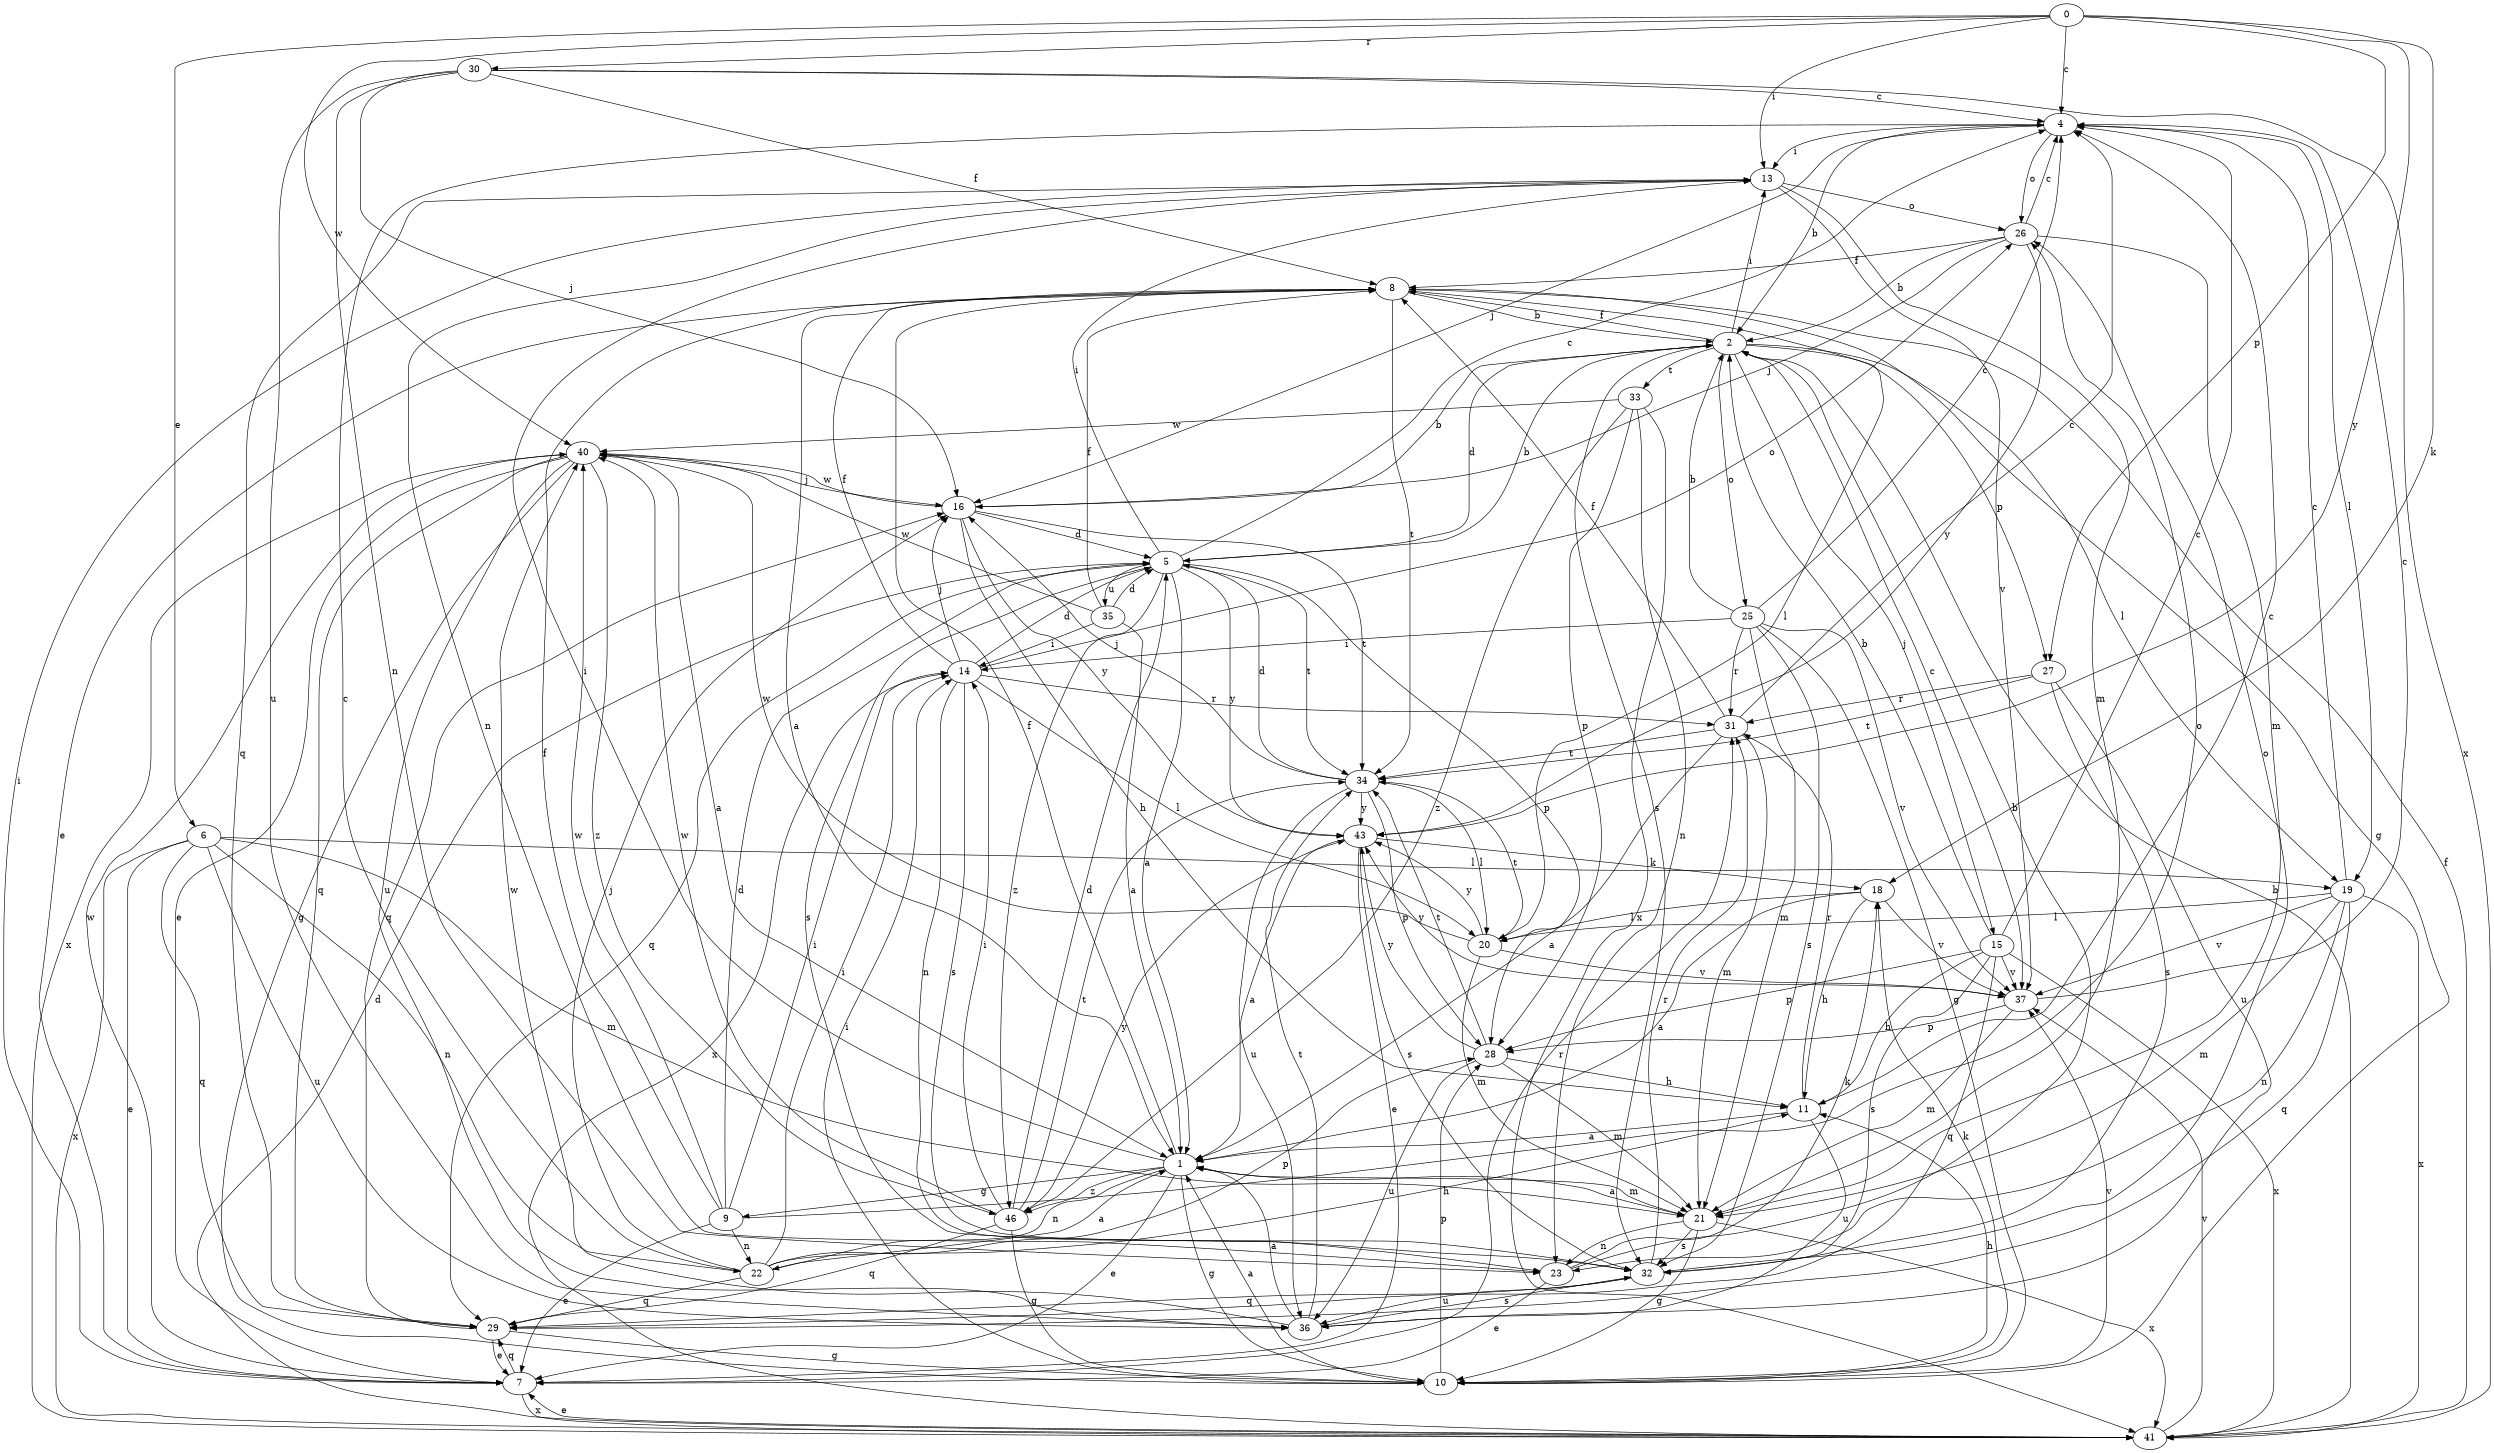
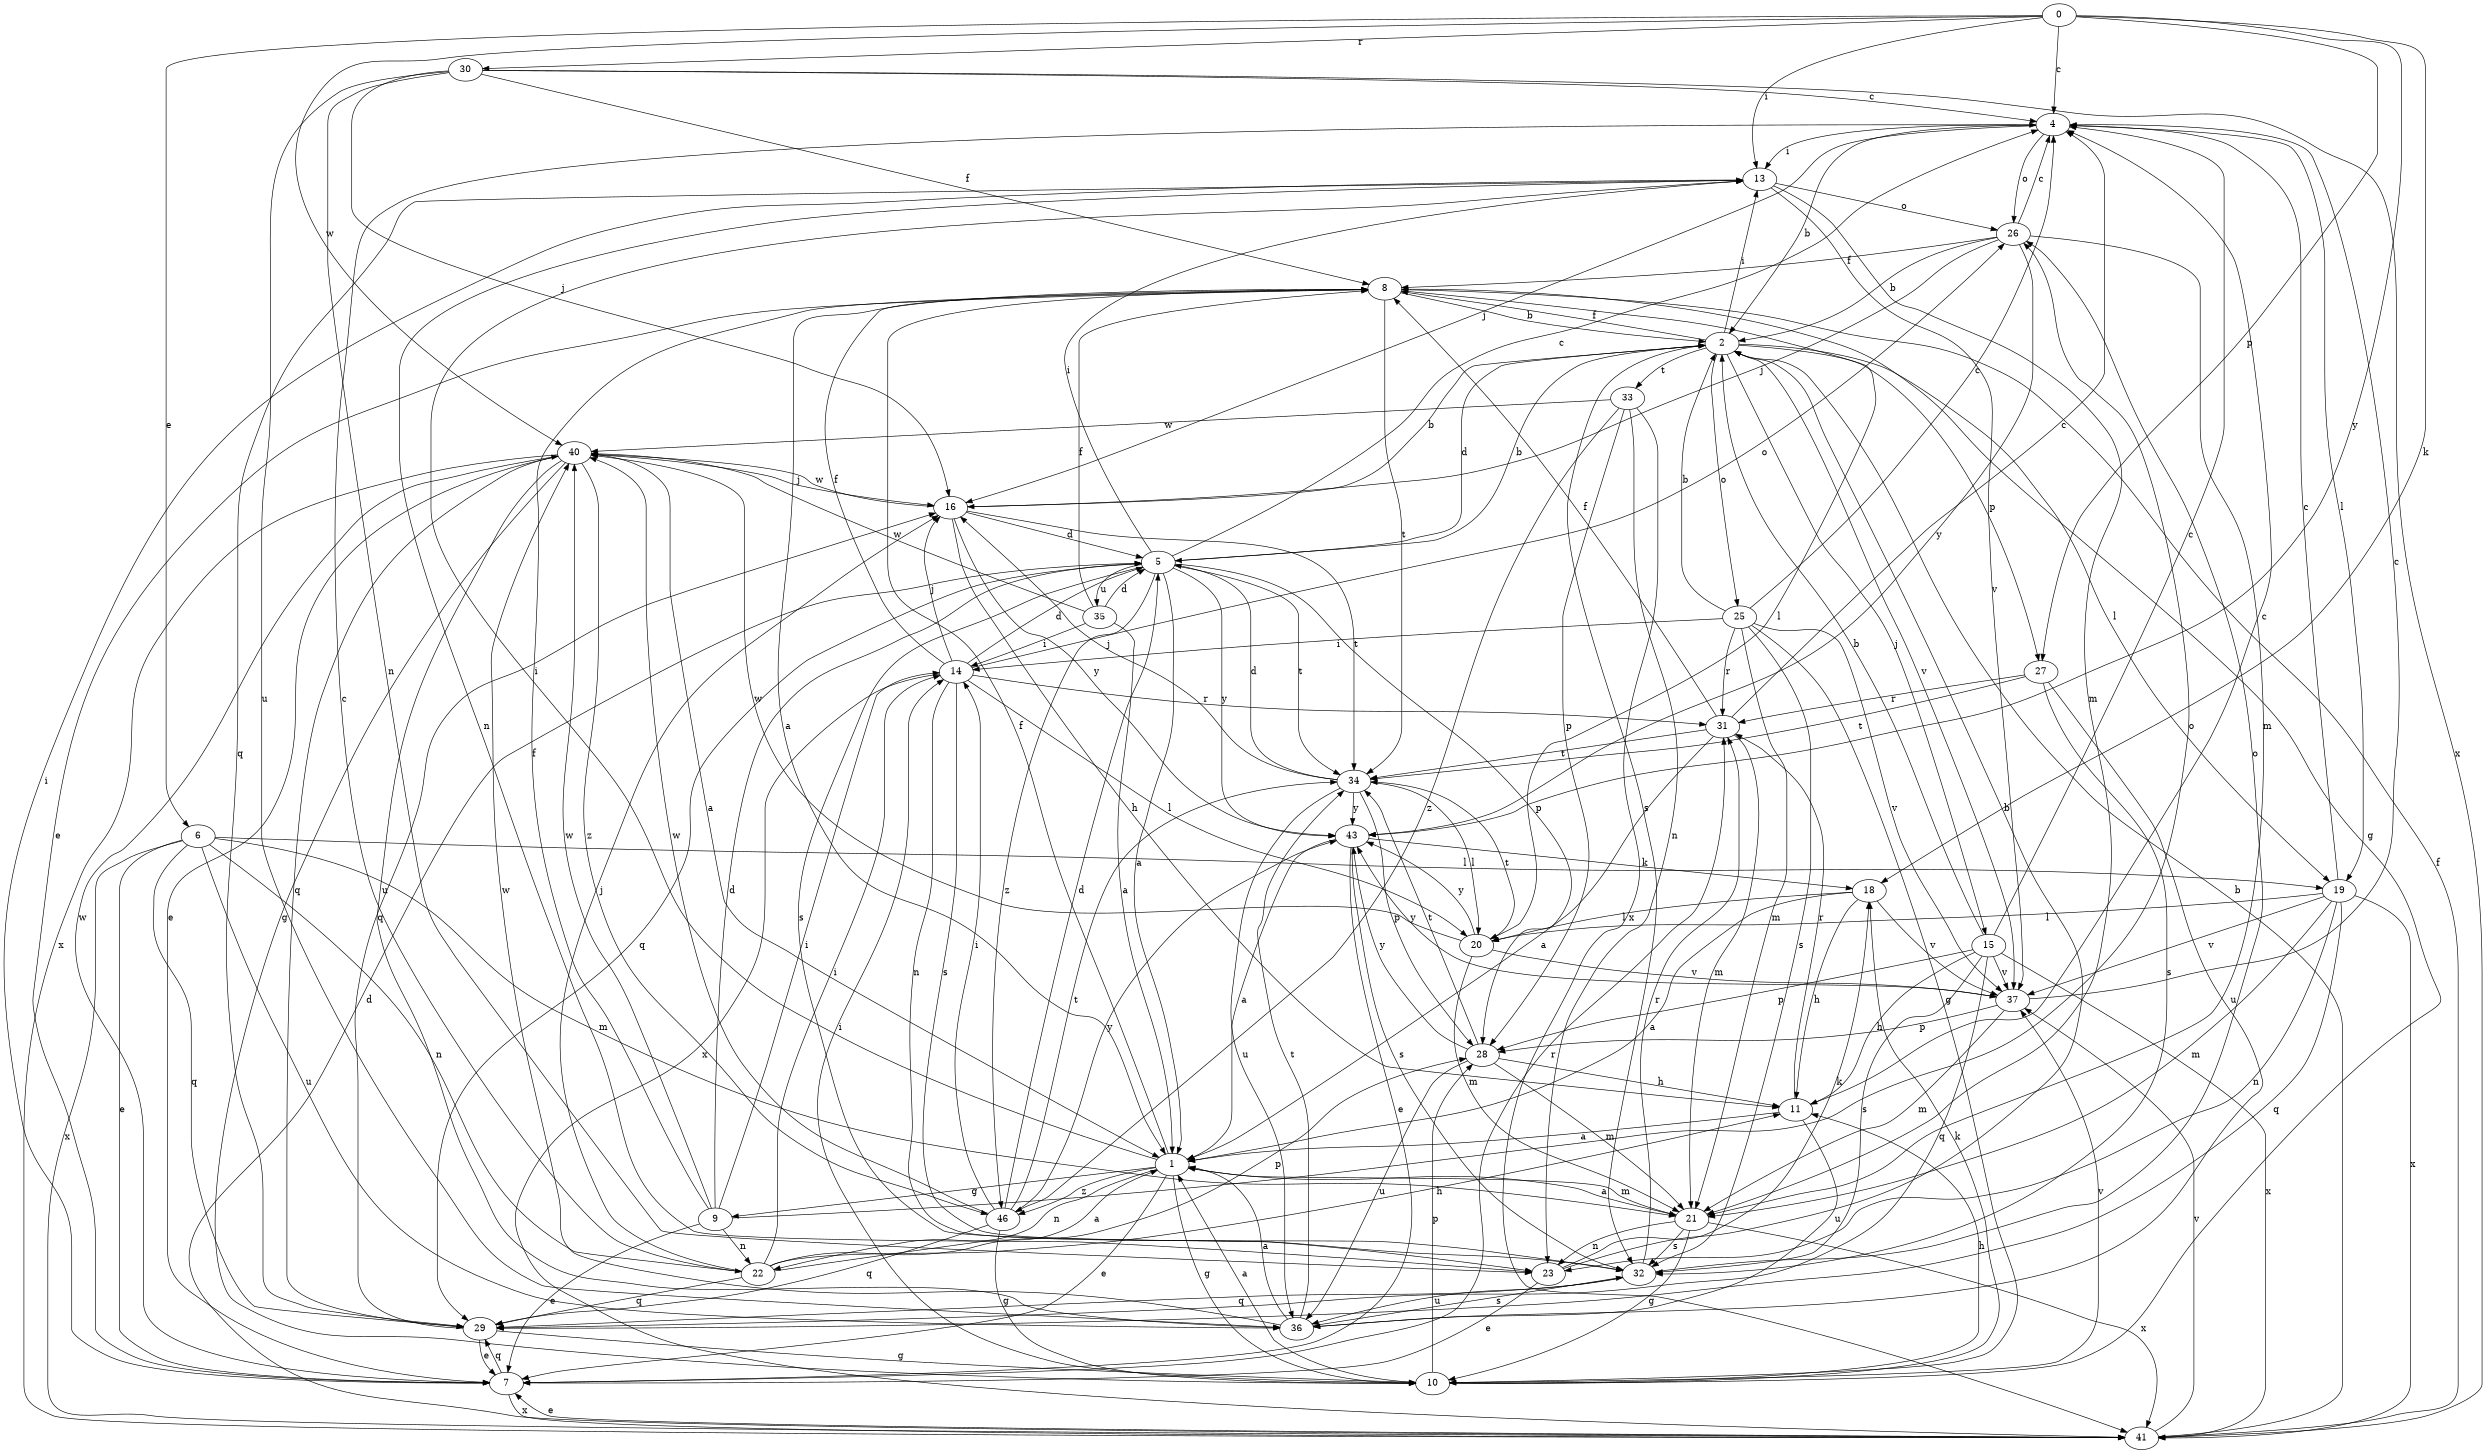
edge "2" -> "37": label "c" -> "v"
